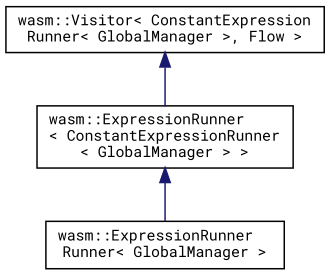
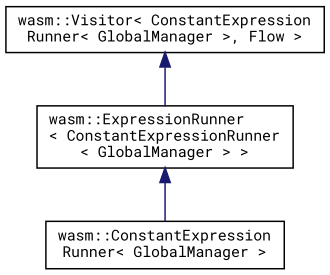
node "wasm::ExpressionRunner Runner< GlobalManager >": label "wasm::ExpressionRunner Runner< GlobalManager >" -> "wasm::ConstantExpression Runner< GlobalManager >"
